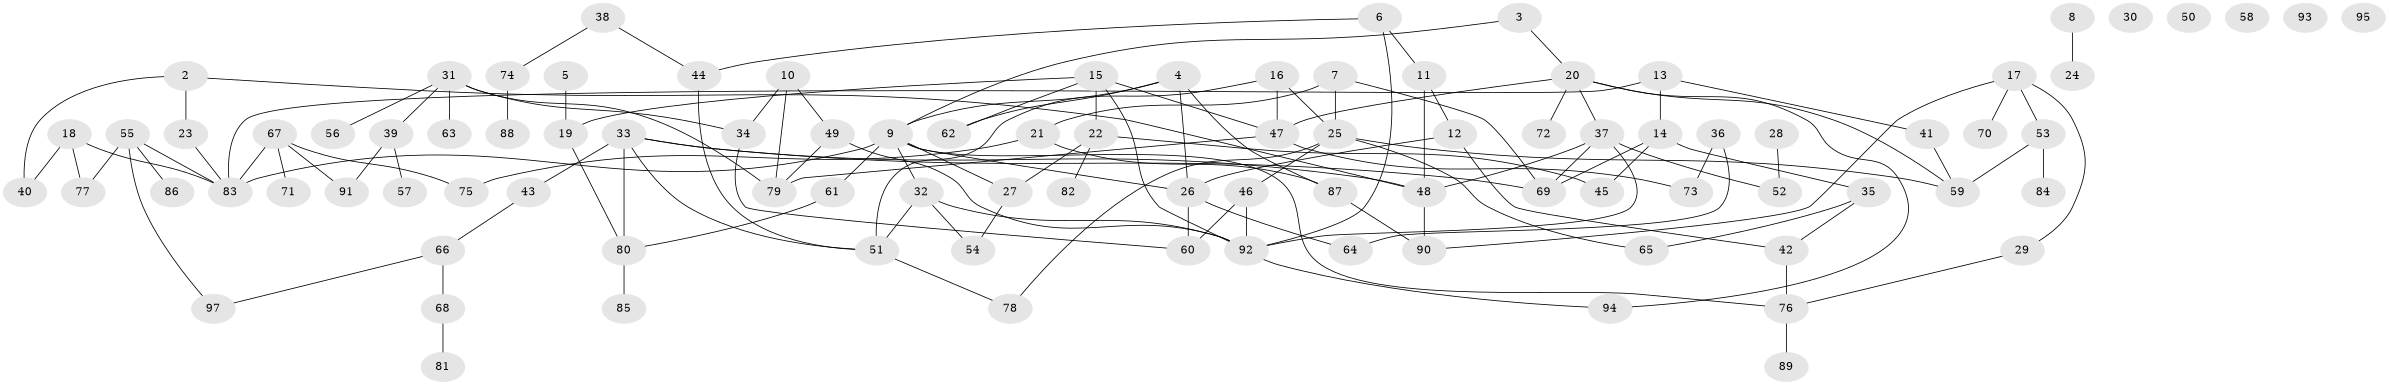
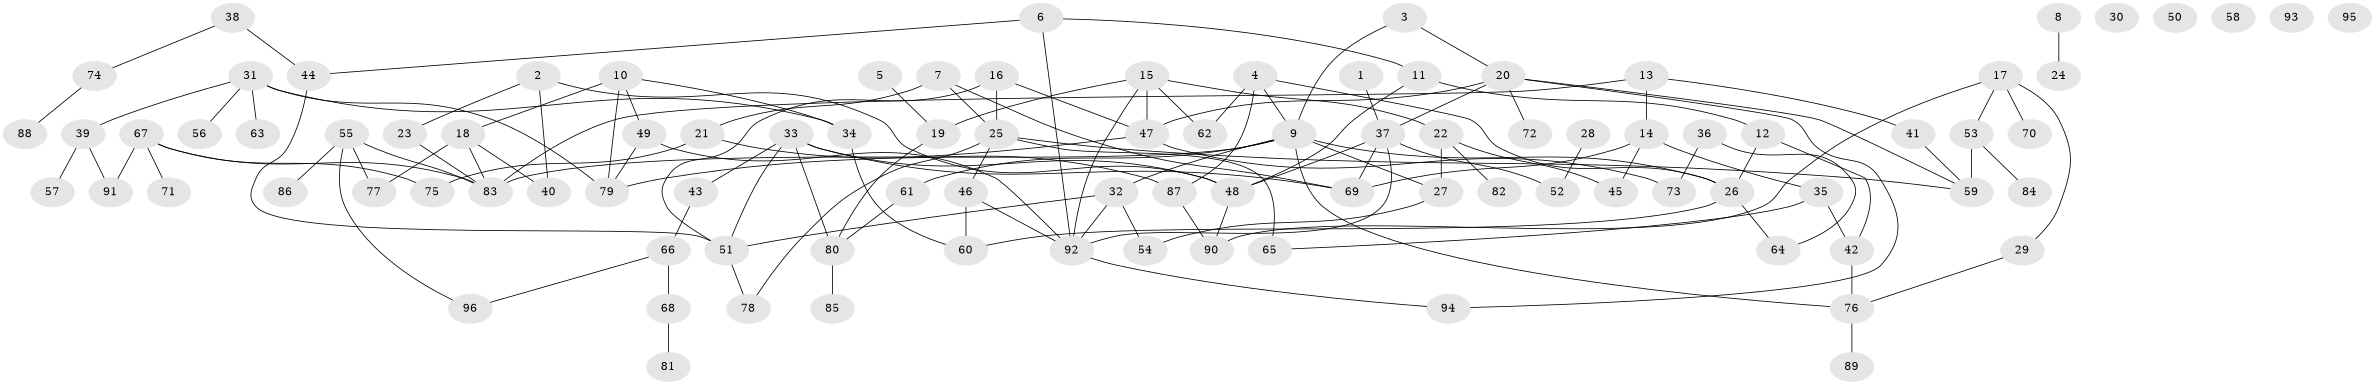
node "1": added
edge "10" -- "18": added
node "97": label "97" -> "96"
